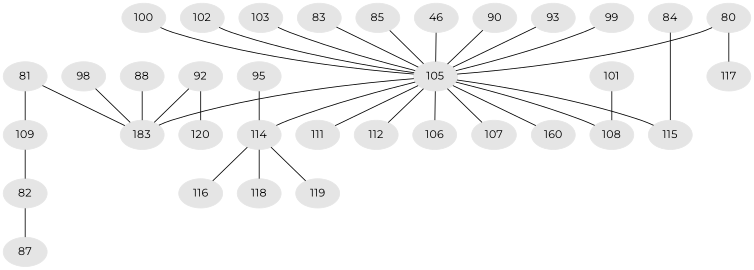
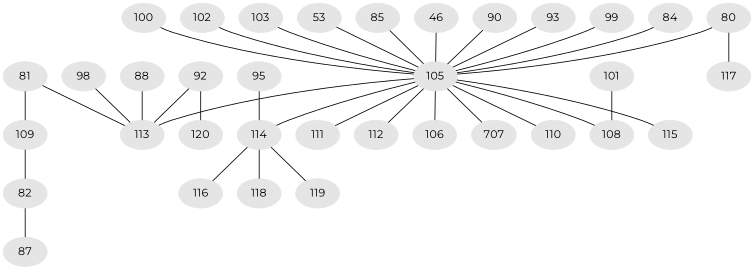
node "83": label "83" -> "53"
edge "84" -- "115": now "84" -- "105"
node "183": label "183" -> "113"
node "107": label "107" -> "707"
node "160": label "160" -> "110"
